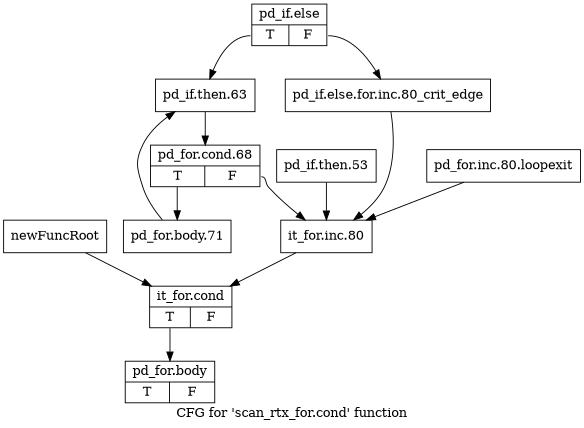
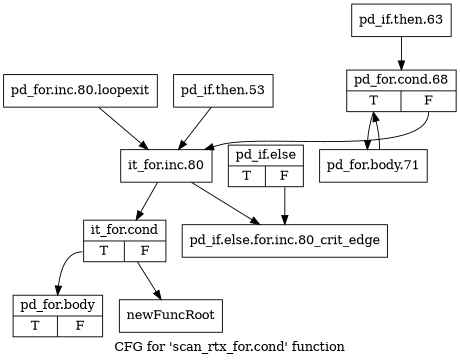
edge "pd_if.else" -> "pd_if.then.63": removed
edge "pd_for.body.71" -> "pd_if.then.63": now "pd_for.body.71" -> "pd_for.cond.68"
edge "pd_if.else.for.inc.80_crit_edge" -> "it_for.inc.80": reversed
edge "newFuncRoot" -> "it_for.cond": reversed
